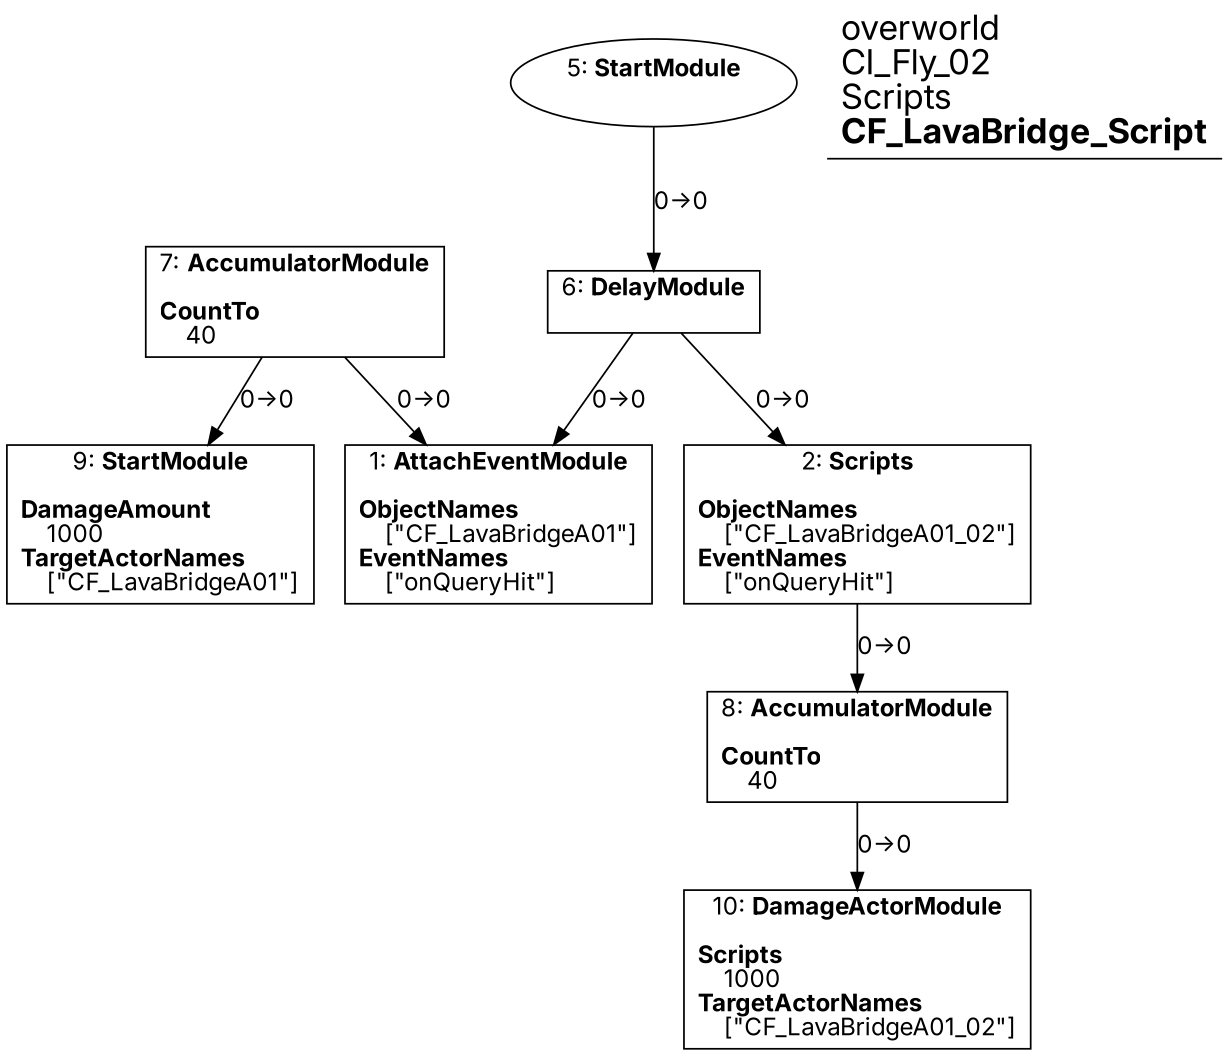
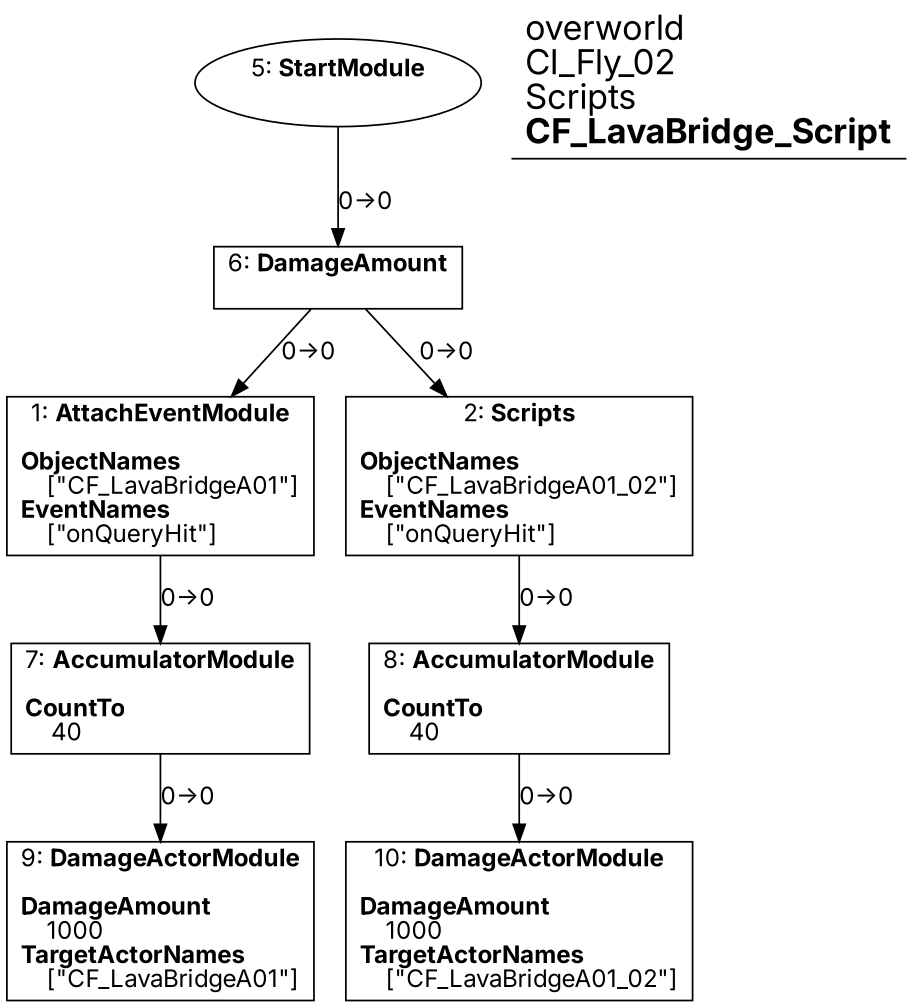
node "6:": text "DelayModule" -> "DamageAmount"
edge "7:" -> "1:": reversed
node "9:": text "StartModule" -> "DamageActorModule"
node "10:": text "Scripts" -> "DamageAmount"
